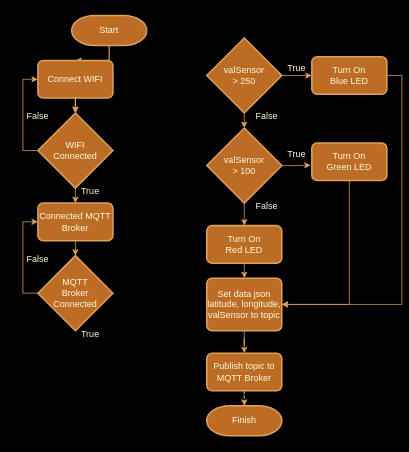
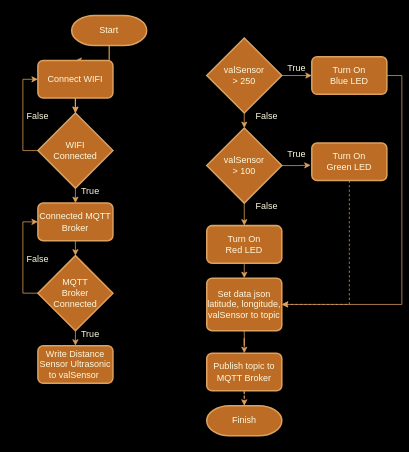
edge "Turn On Green LED" -> "Set data jsonlatitude, longitude, valSensor to topic": style solid -> dashed
edge "MQTT Broker Connected" -> "Write Distance Sensor Ultrasonic to valSensor": added
node "Write Distance Sensor Ultrasonic to valSensor": added
